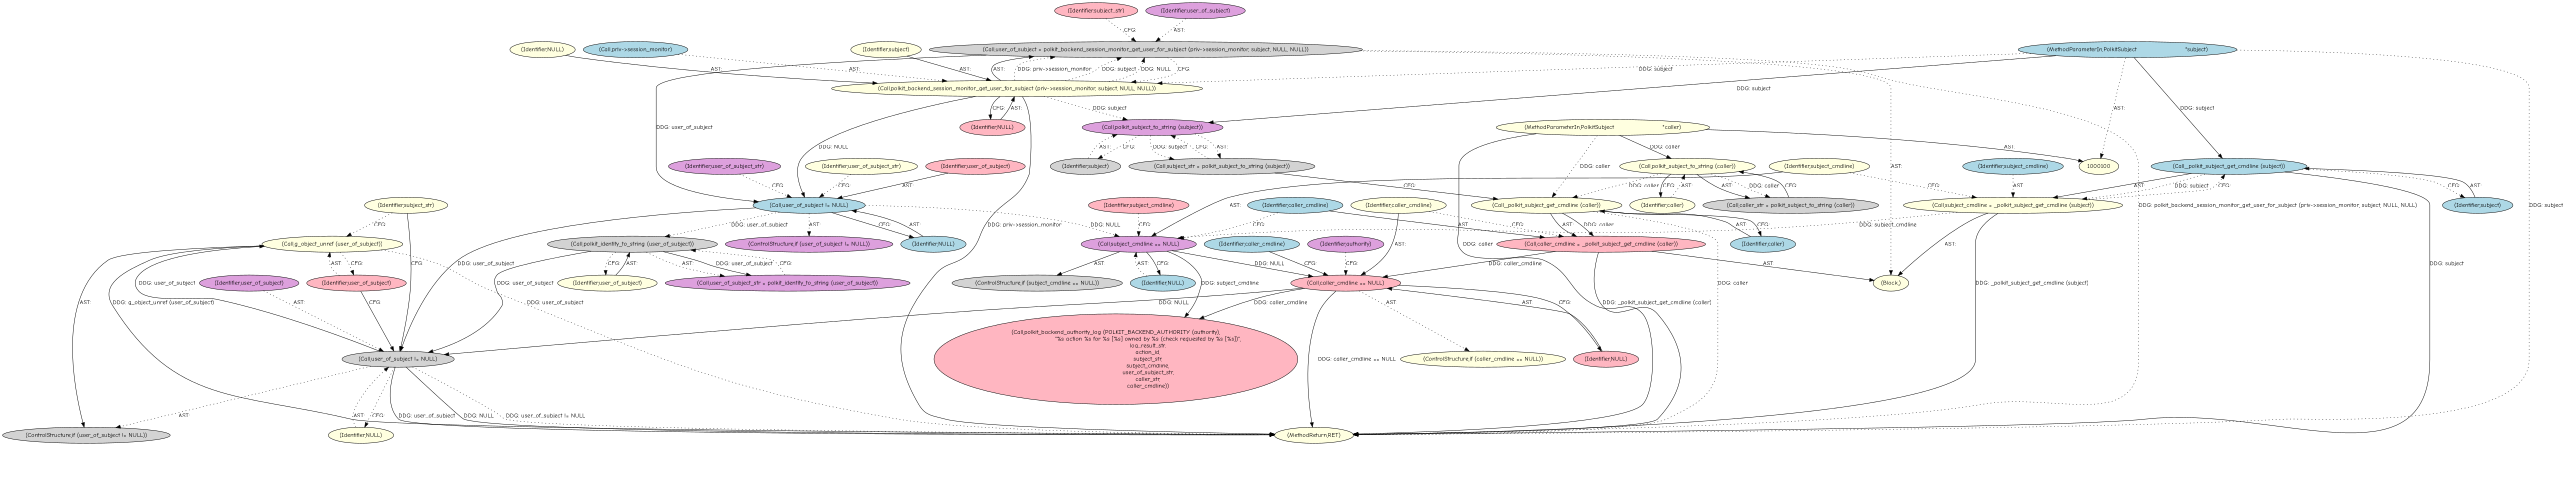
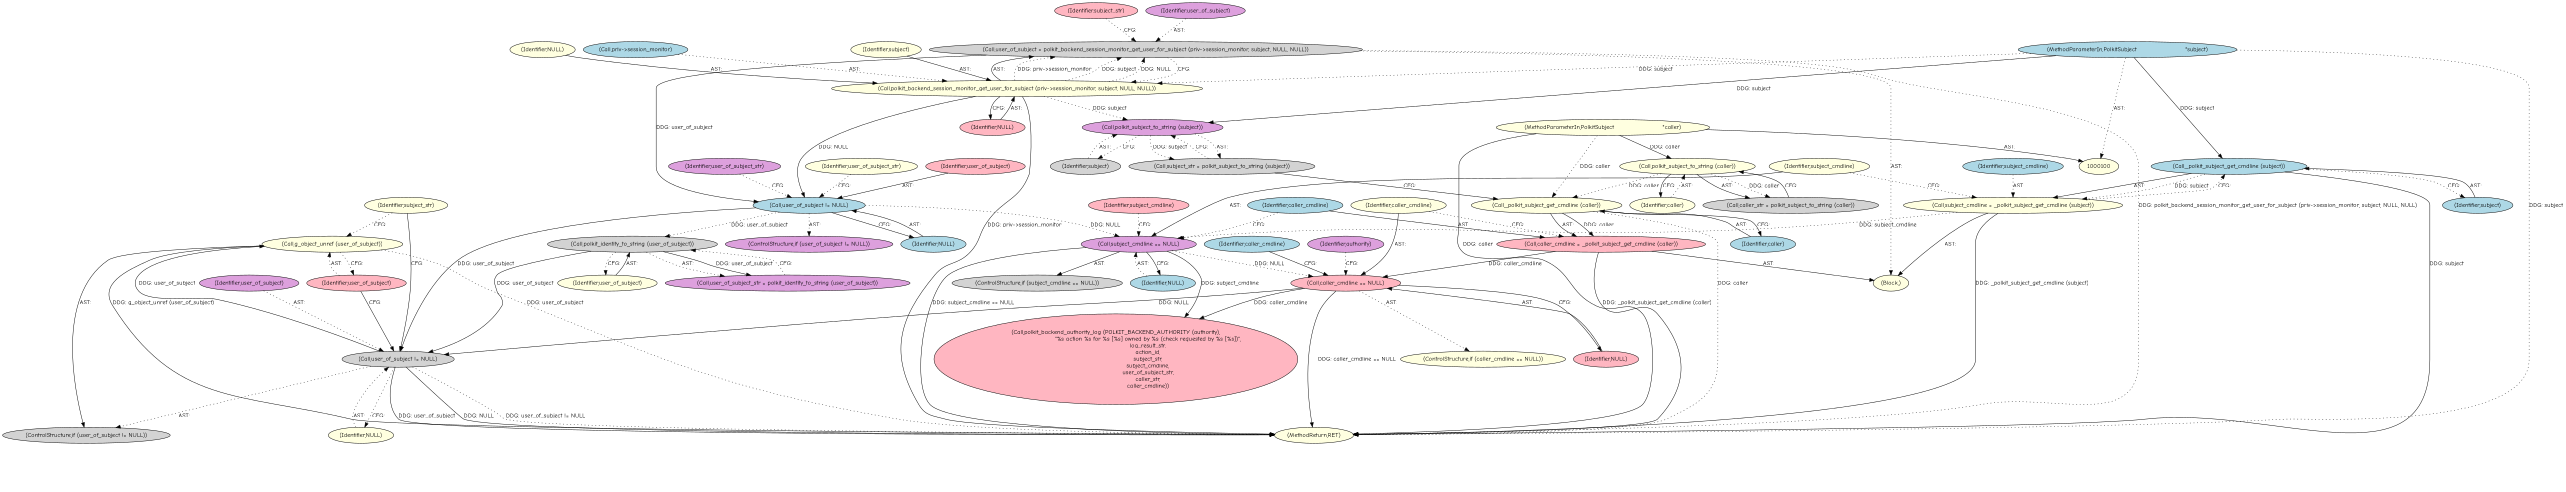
edge "(Call,subject_cmdline == NULL)" -> "(Call,caller_cmdline == NULL)": style solid -> dotted
edge "(Call,subject_cmdline == NULL)" -> "(MethodReturn,RET)": added, label "DDG: subject_cmdline == NULL"
